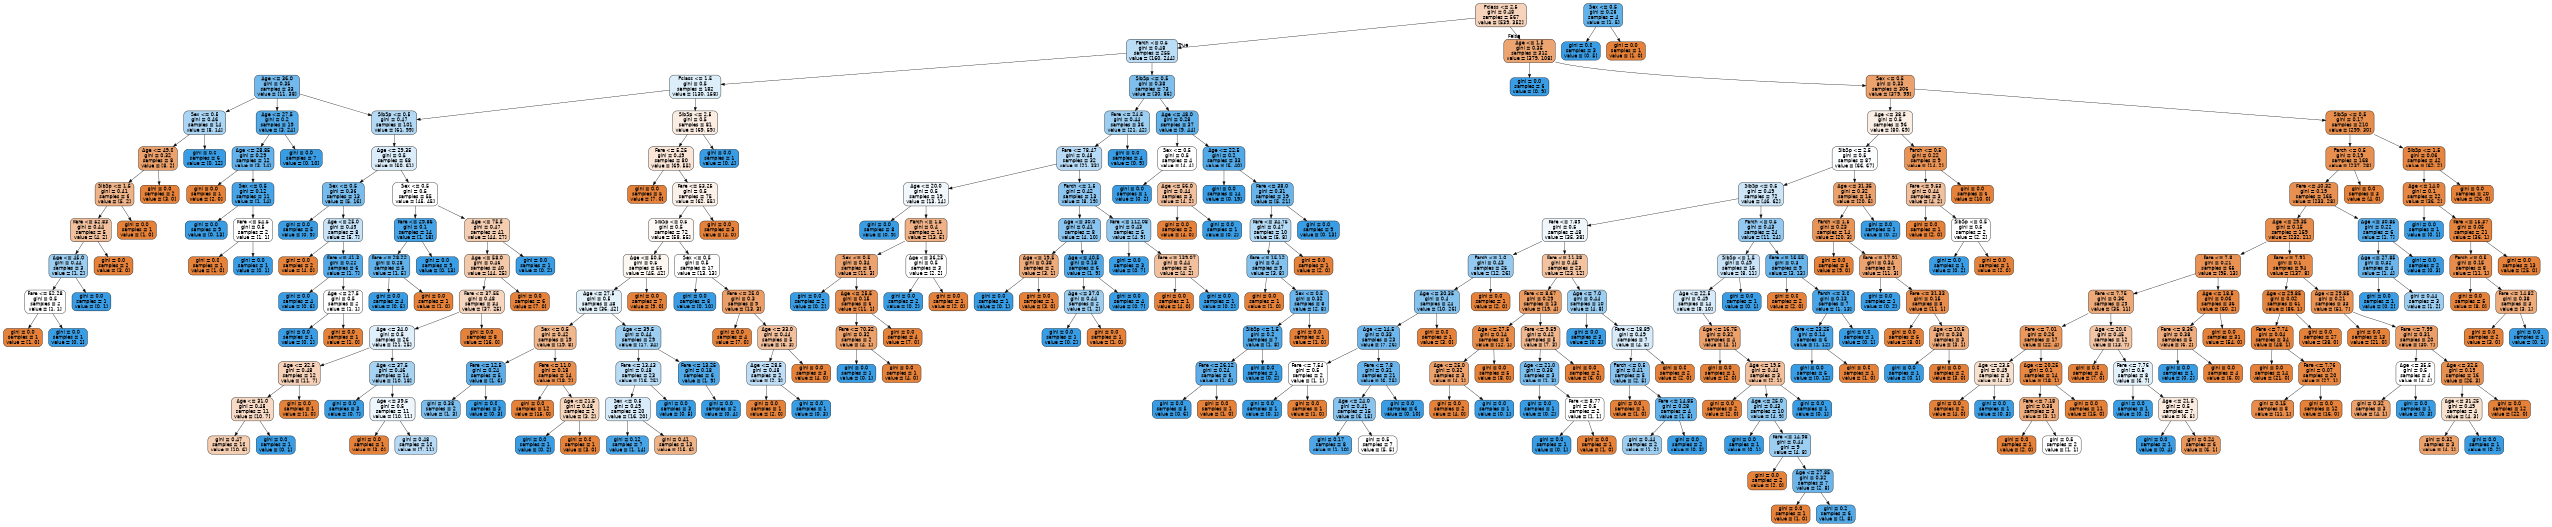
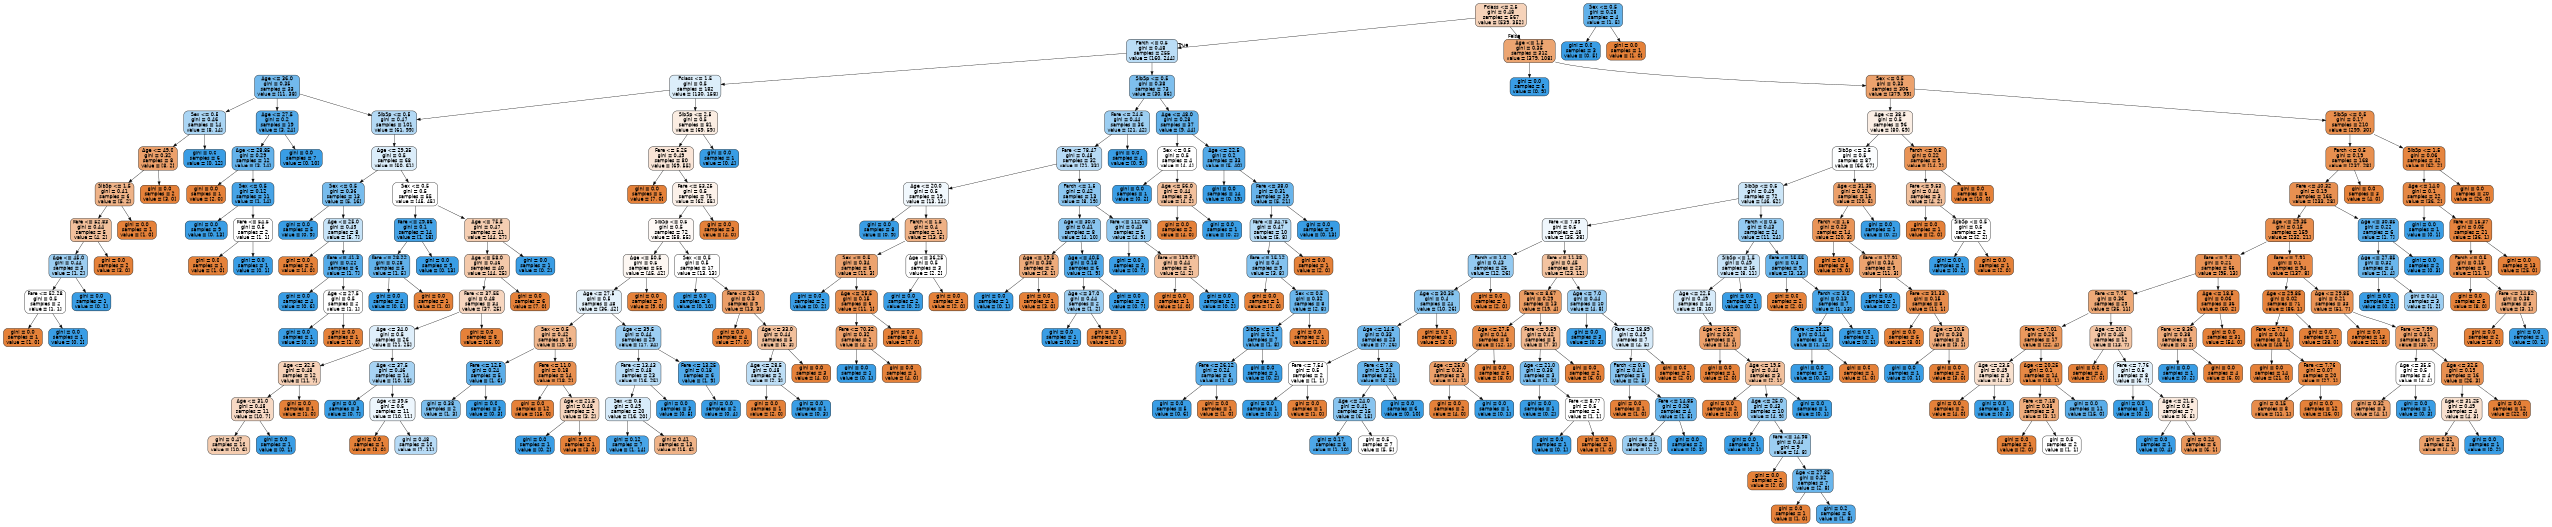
edge "Sex <= 0.5 gini = 0.5 samples = 4 value = [4, 4]" -> "Age <= 56.0 gini = 0.44 samples = 3 value = [4, 2]": added
node "Age <= 29.85 gini = 0.02 samples = 61 value = [86, 1]": label "Age <= 29.85 gini = 0.02 samples = 61 value = [86, 1]" -> "Age <= 29.85 gini = 0.02 samples = 71 value = [86, 1]"
node "gini = 0.0 samples = 11 value = [15, 0]": fillcolor #e58139 -> #5aade9
